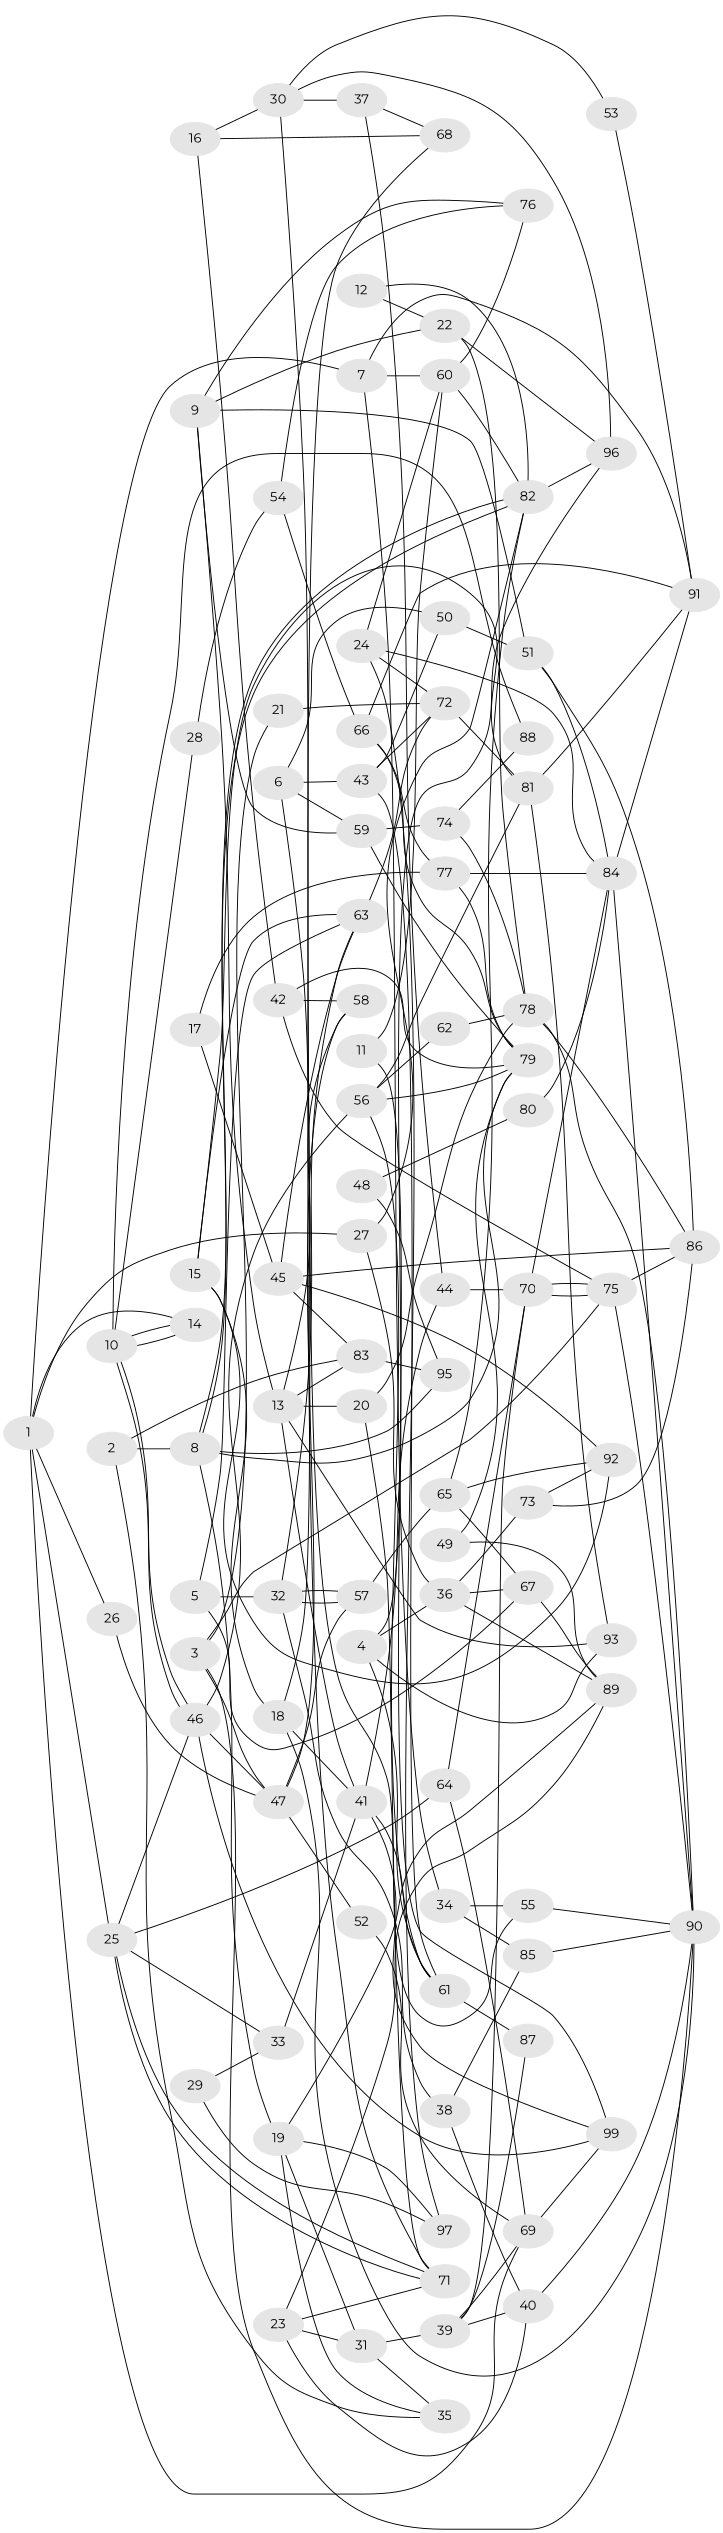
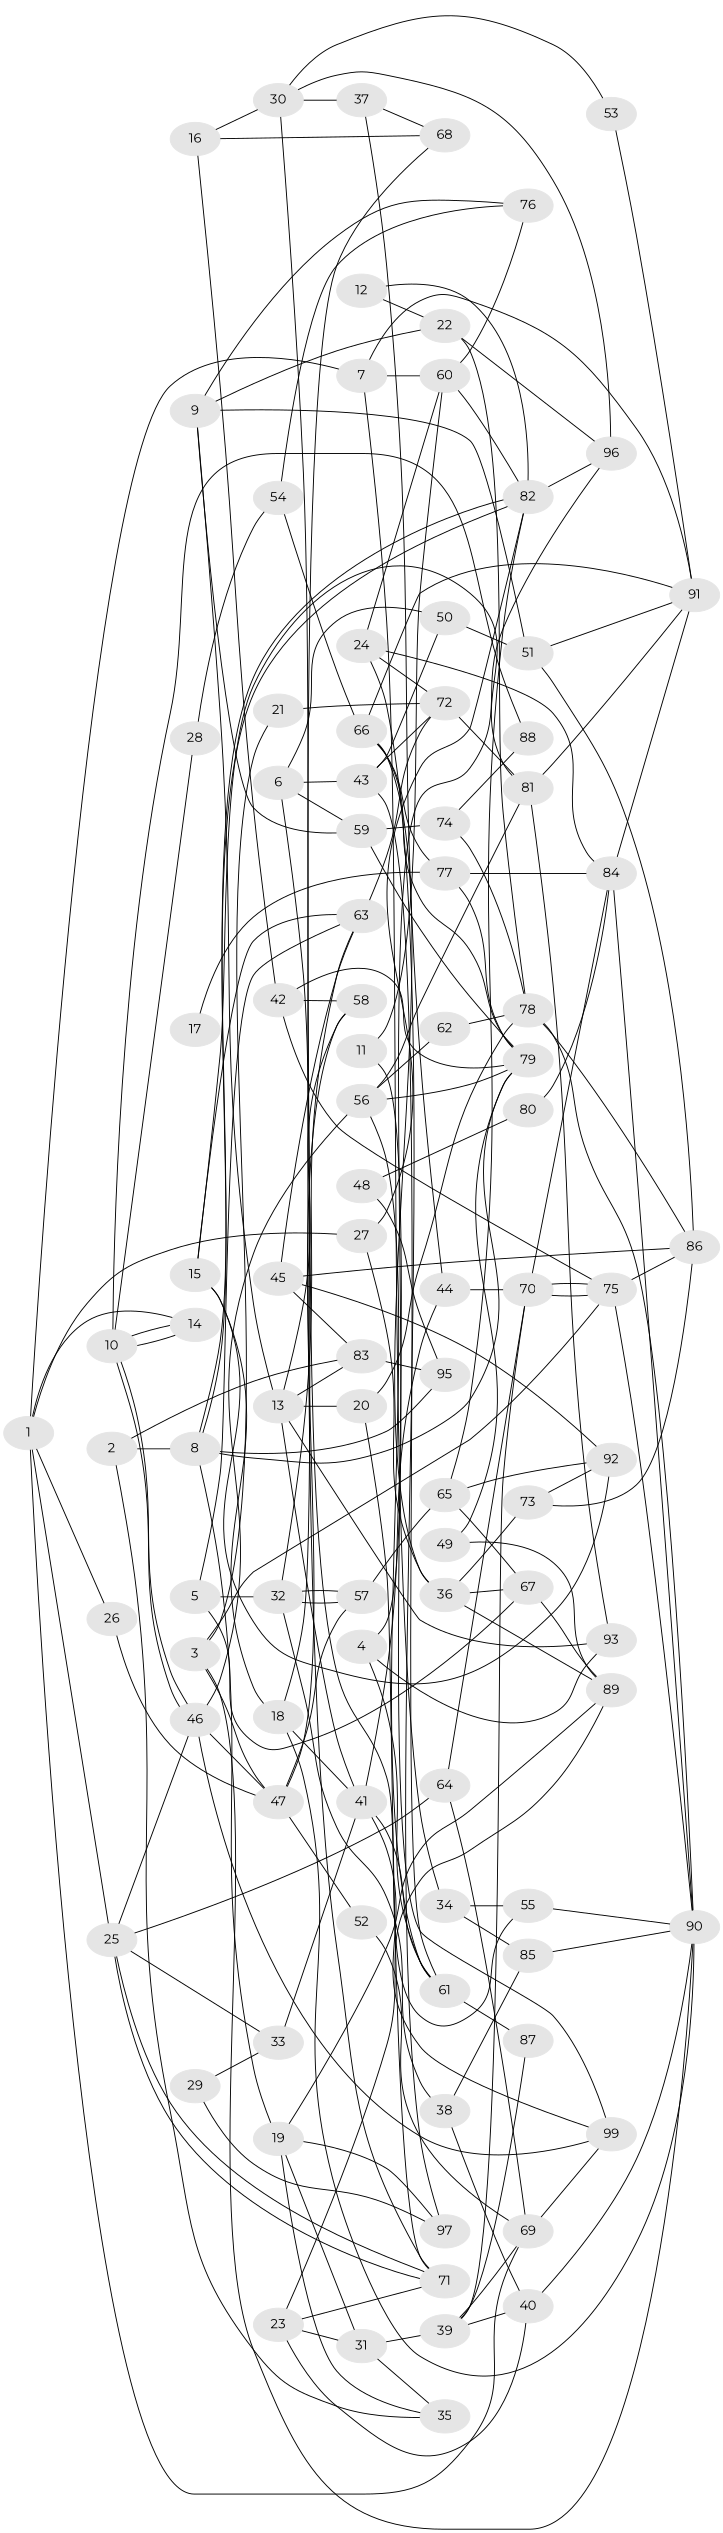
edge "51" -- "84": now "51" -- "91"
edge "17" -- "45": removed
edge "36" -- "4": now "36" -- "66"
